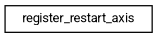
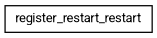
node "register_restart_axis": label "register_restart_axis" -> "register_restart_restart"
